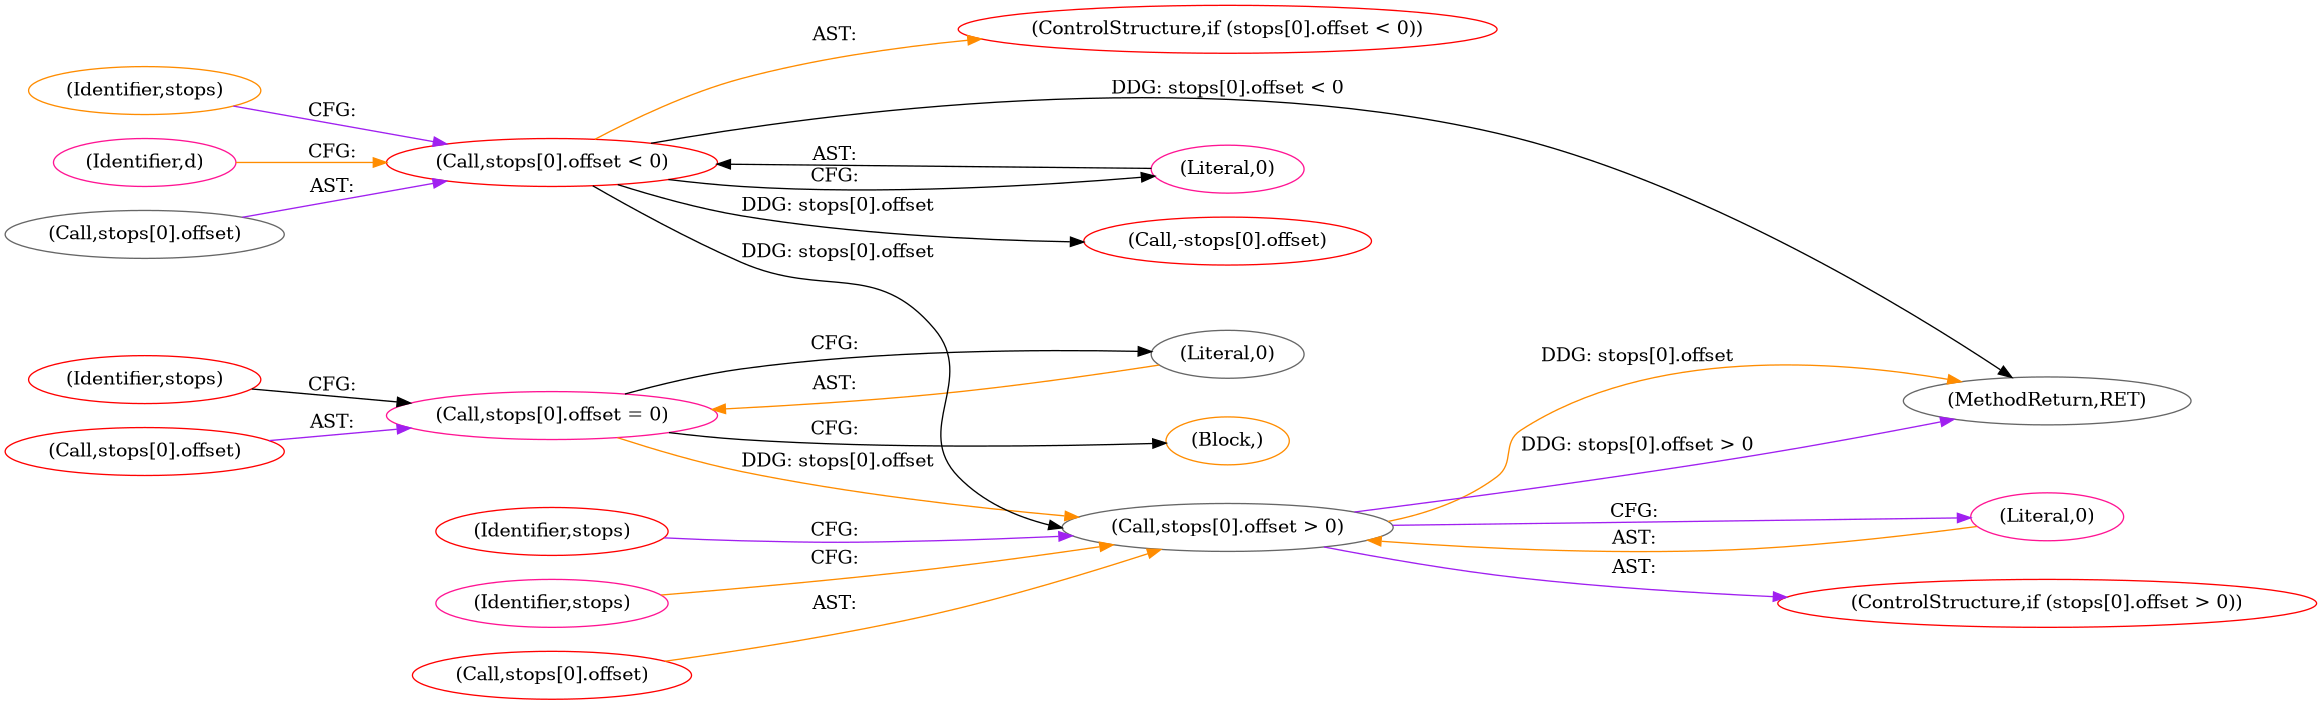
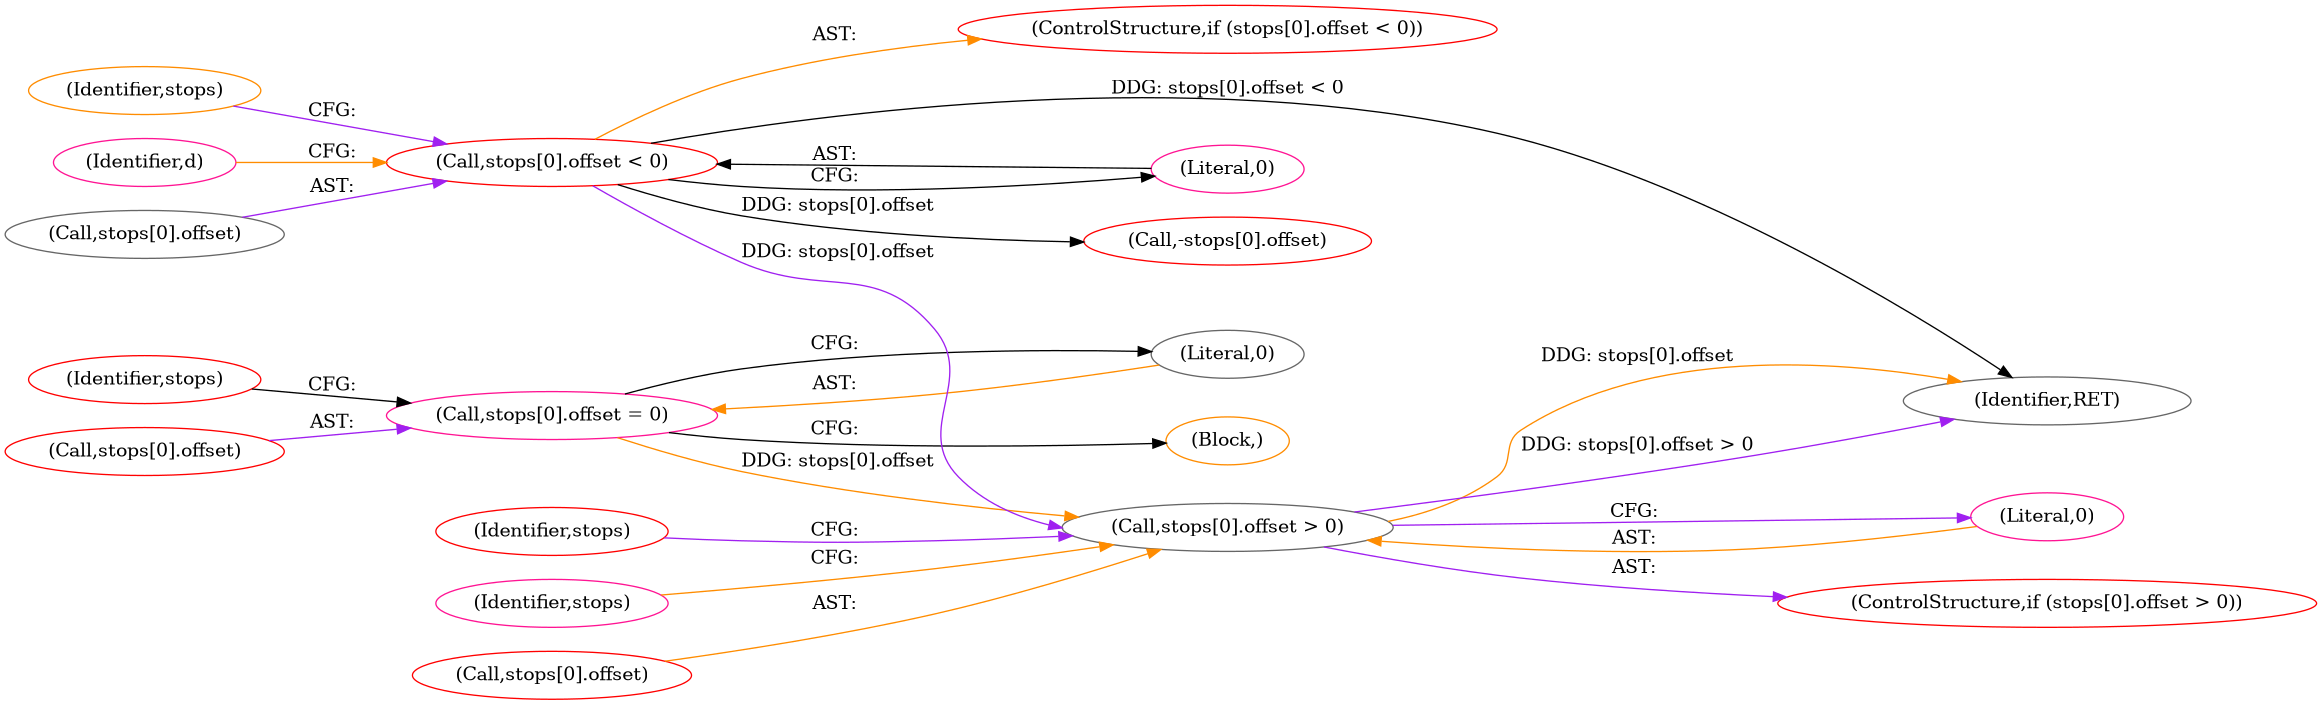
edge "(Call,stops[0].offset < 0)" -> "(Call,stops[0].offset > 0)": color black -> purple
node "(MethodReturn,RET)": label "(MethodReturn,RET)" -> "(Identifier,RET)"
